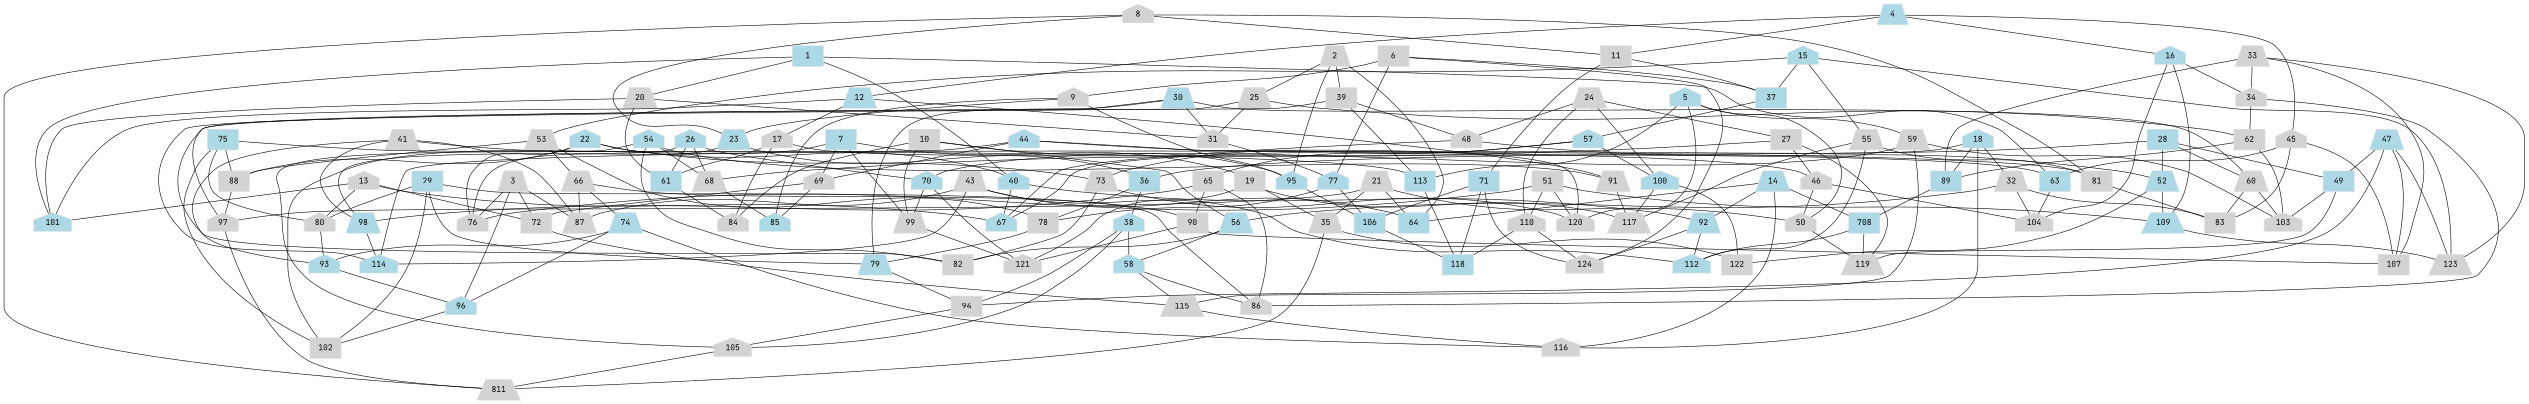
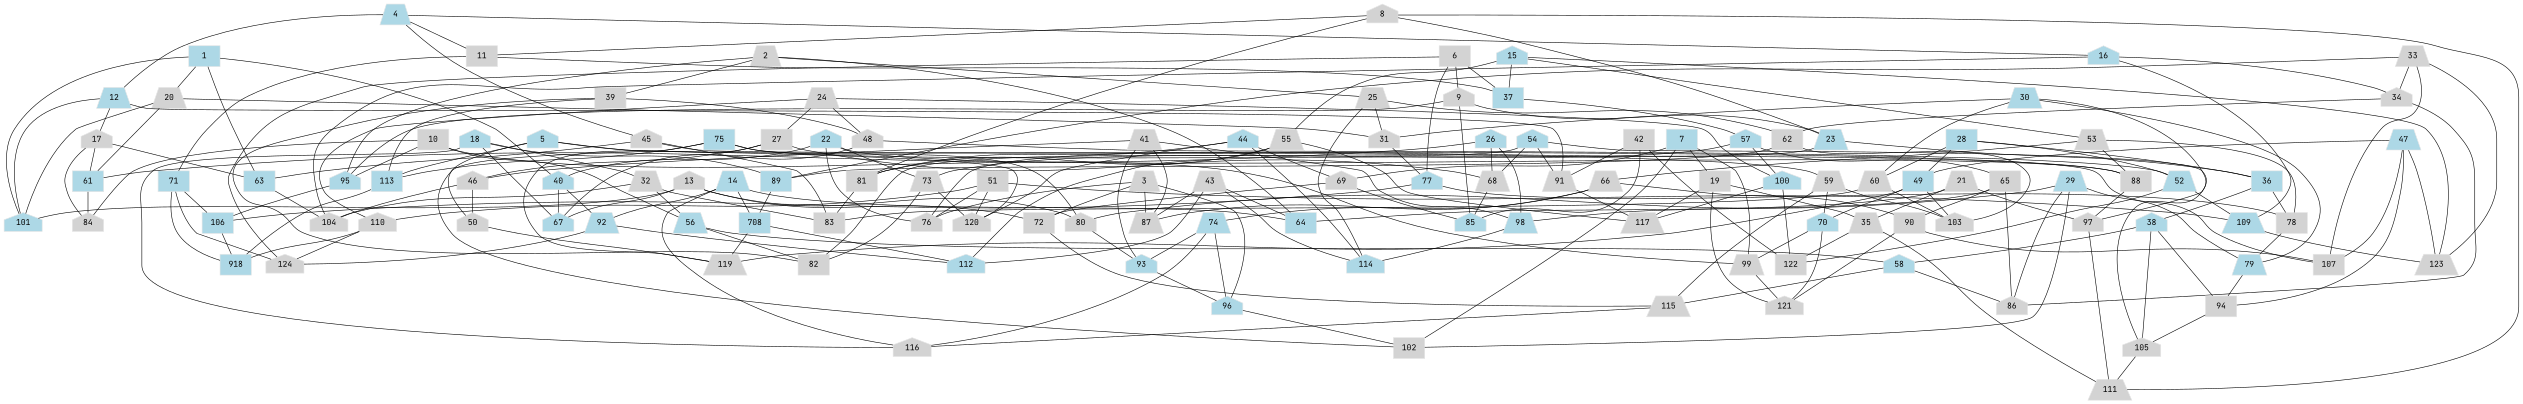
node "42": added
edge "26" -- "70": now "49" -- "70"
node "29": shape box -> trapezium
edge "21" -- "50": removed
node "118": label "118" -> "918"
node "811": label "811" -> "111"
